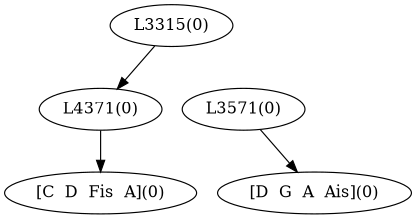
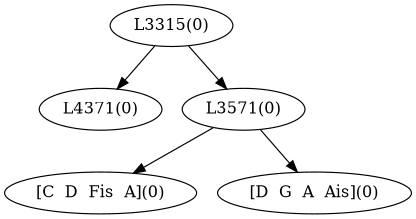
edge "L3315(0)" -> "L3571(0)": added
edge "L4371(0)" -> "[C  D  Fis  A](0)": now "L3571(0)" -> "[C  D  Fis  A](0)"
